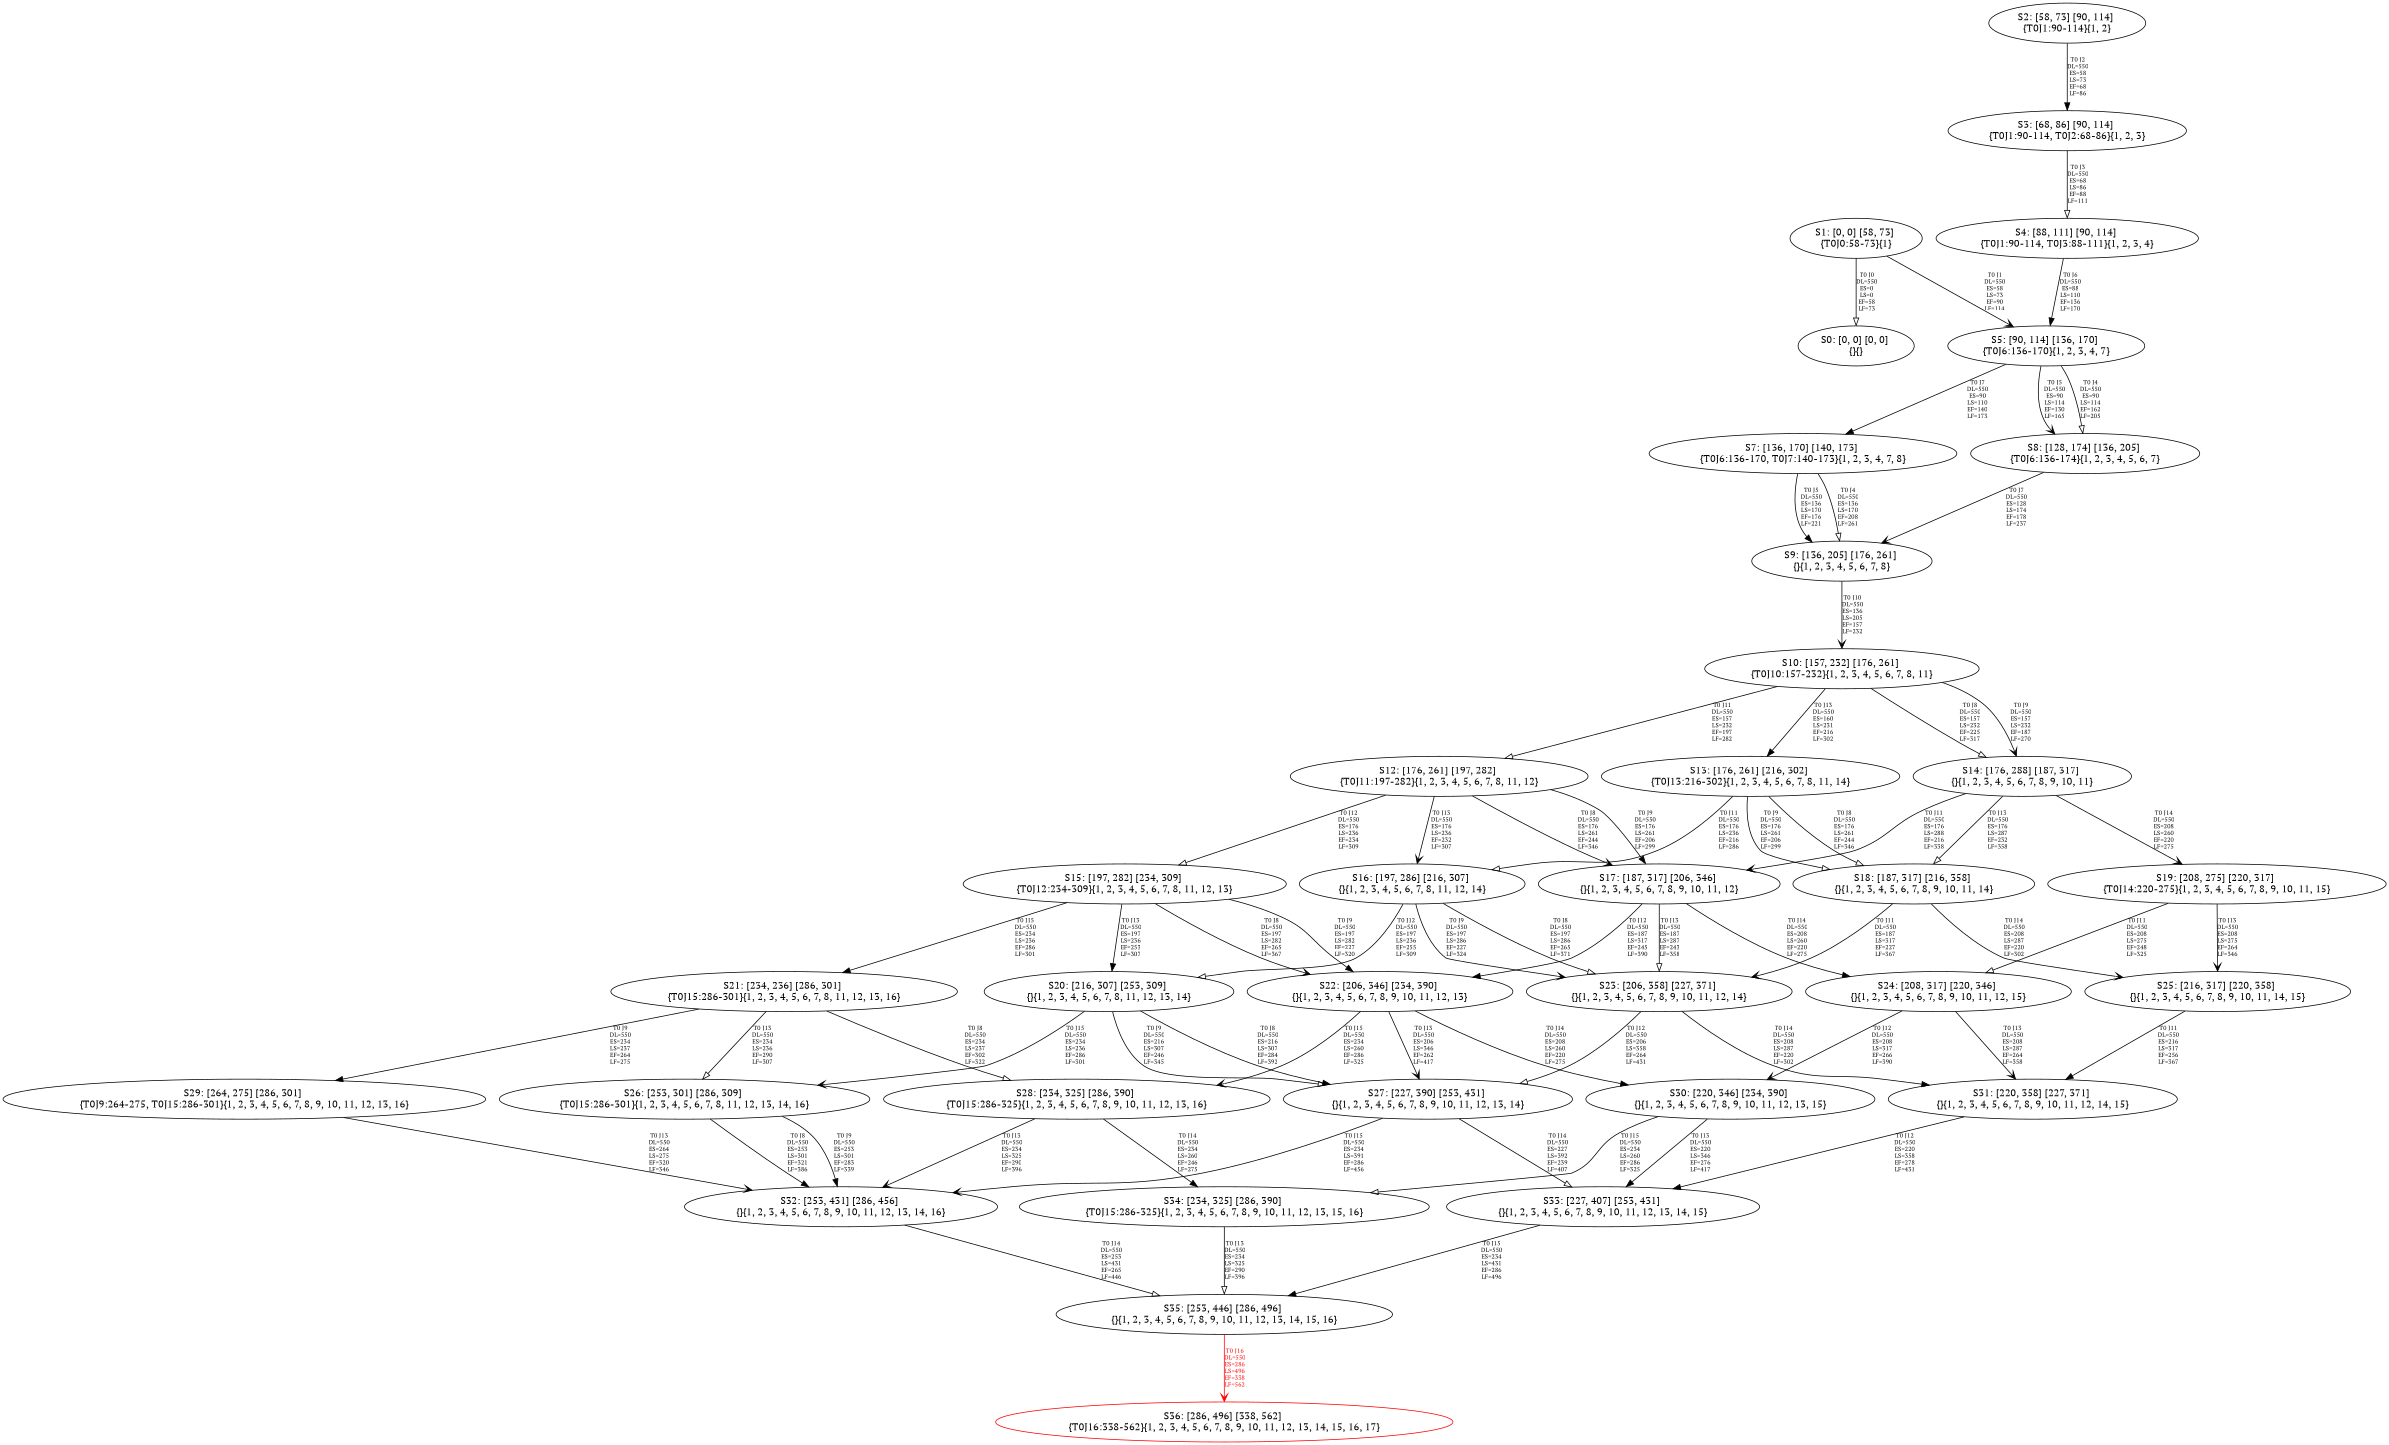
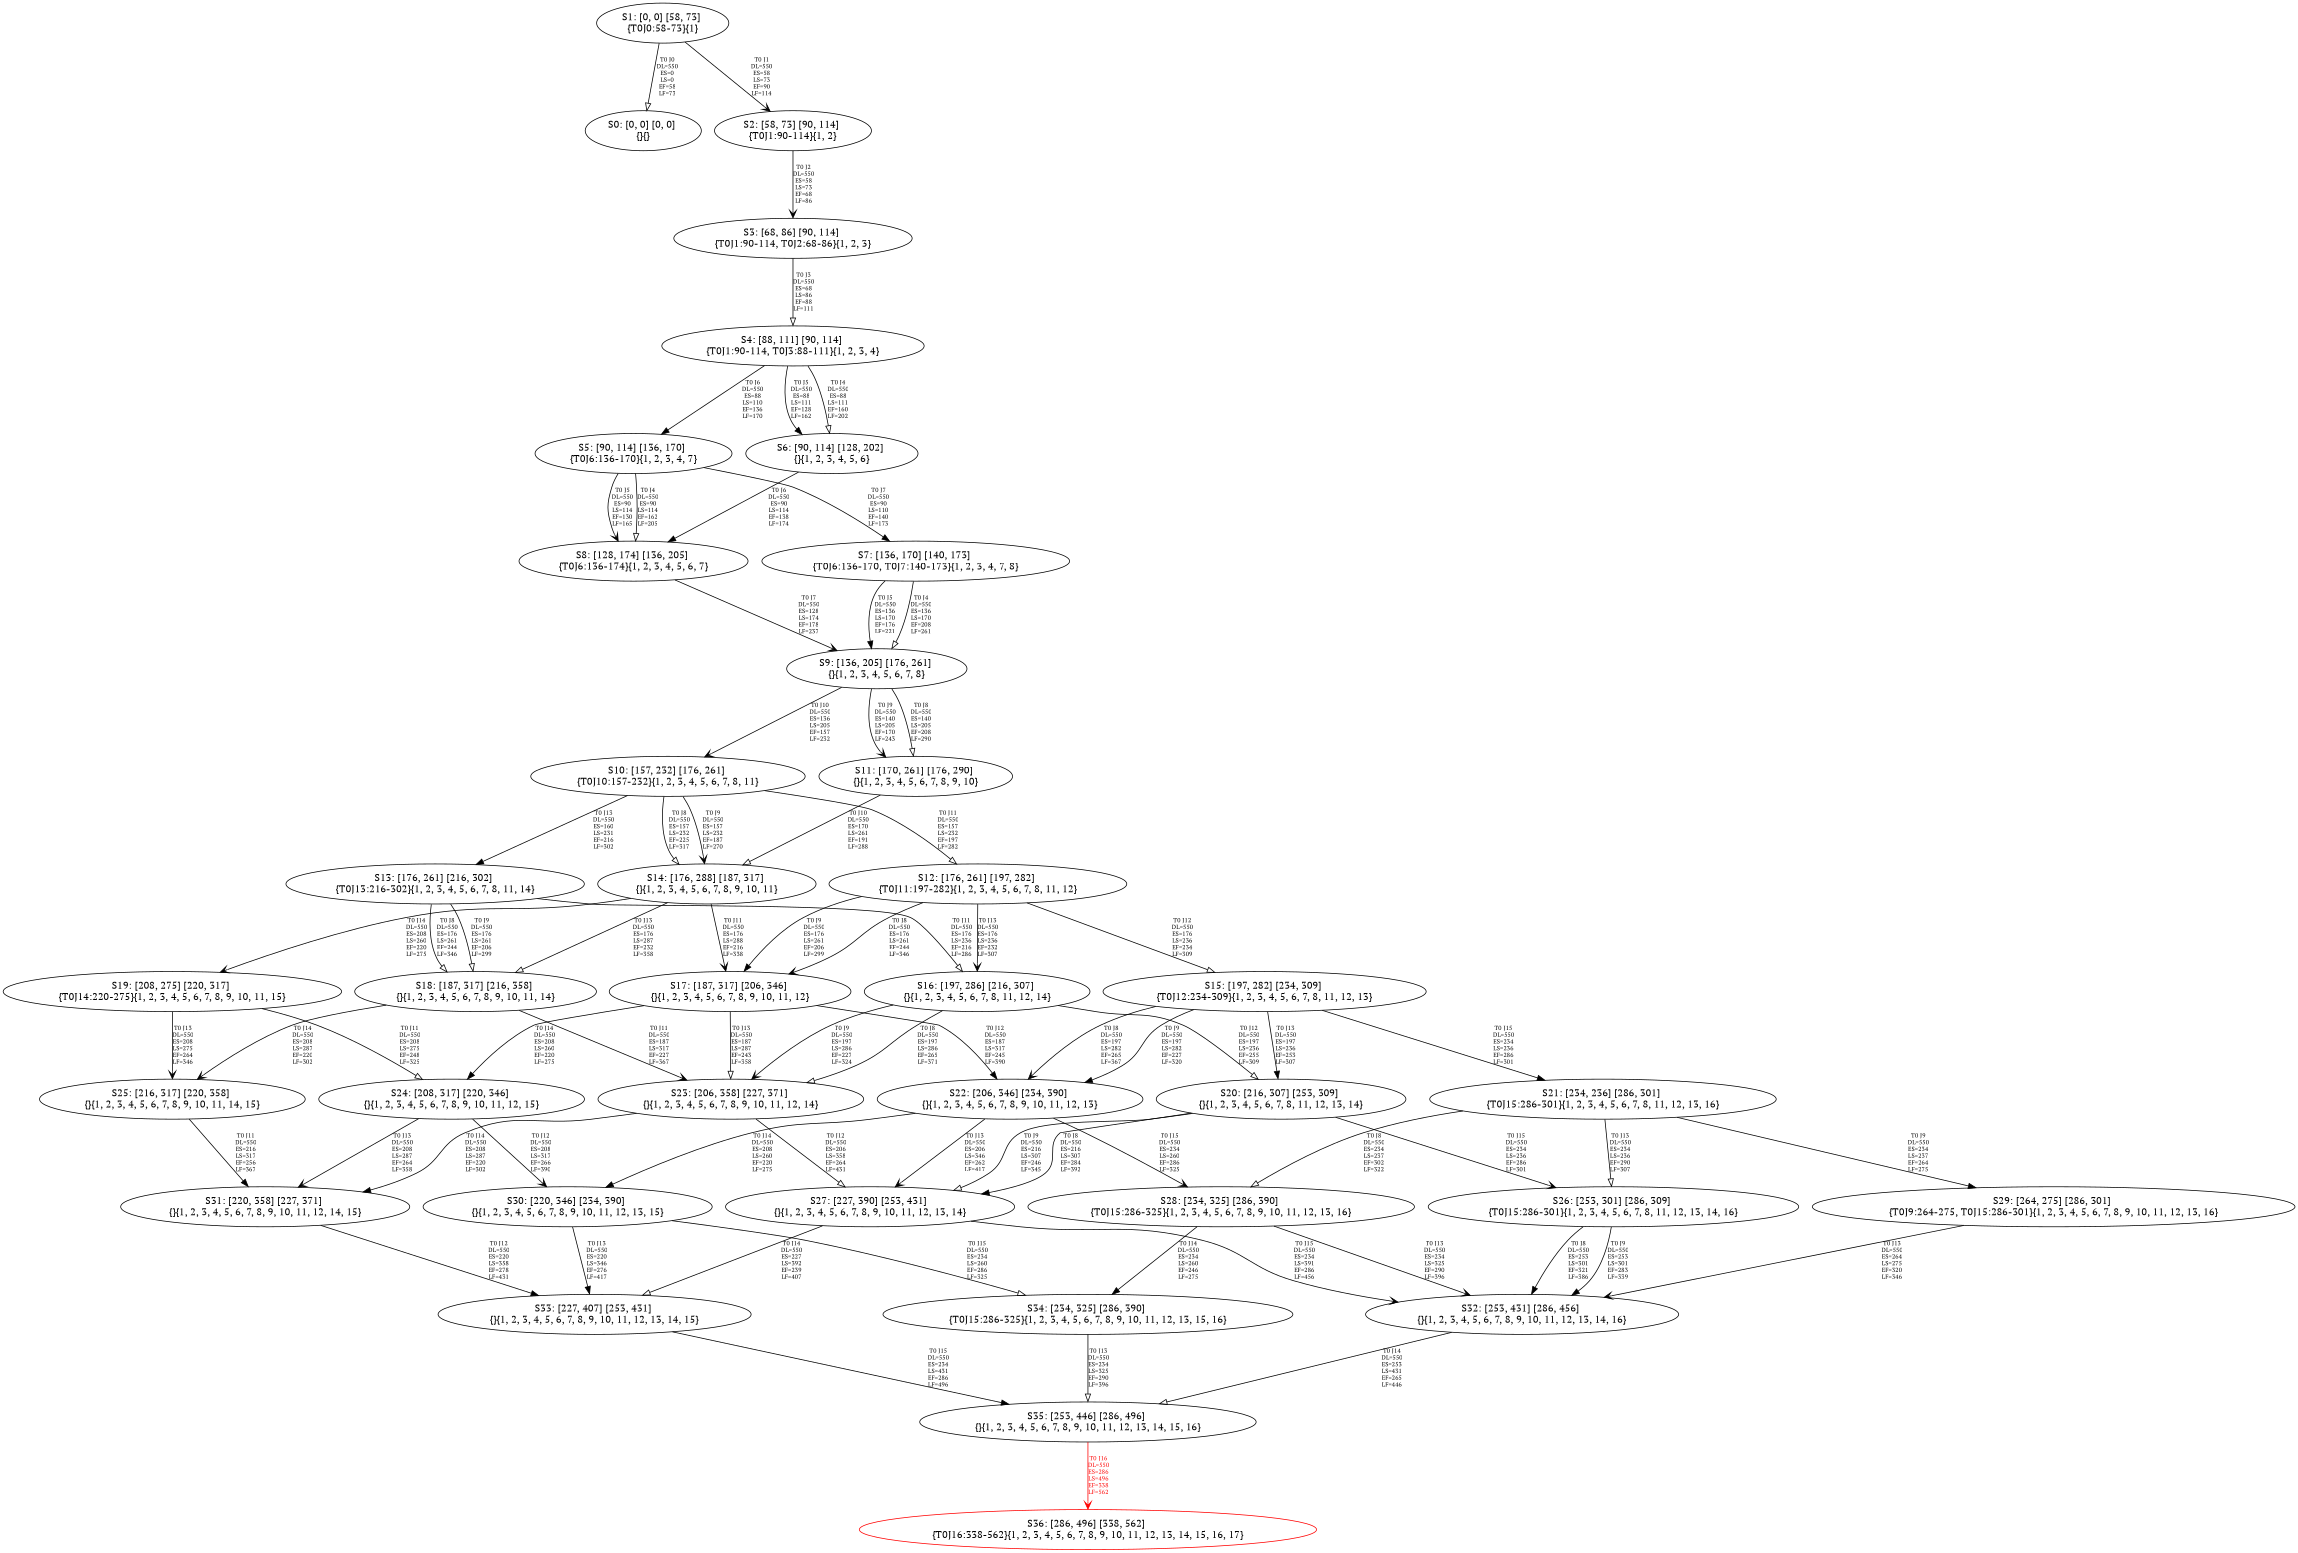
edge "S2: [58, 73] [90, 114] {T0J1:90-114}{1, 2}" -> "S3: [68, 86] [90, 114] {T0J1:90-114, T0J2:68-86}{1, 2, 3}": arrowhead normal -> vee
edge "S1: [0, 0] [58, 73] {T0J0:58-73}{1}" -> "S5: [90, 114] [136, 170] {T0J6:136-170}{1, 2, 3, 4, 7}": now "S1: [0, 0] [58, 73] {T0J0:58-73}{1}" -> "S2: [58, 73] [90, 114] {T0J1:90-114}{1, 2}"
node "S6: [90, 114] [128, 202] {}{1, 2, 3, 4, 5, 6}": added
node "S11: [170, 261] [176, 290] {}{1, 2, 3, 4, 5, 6, 7, 8, 9, 10}": added
